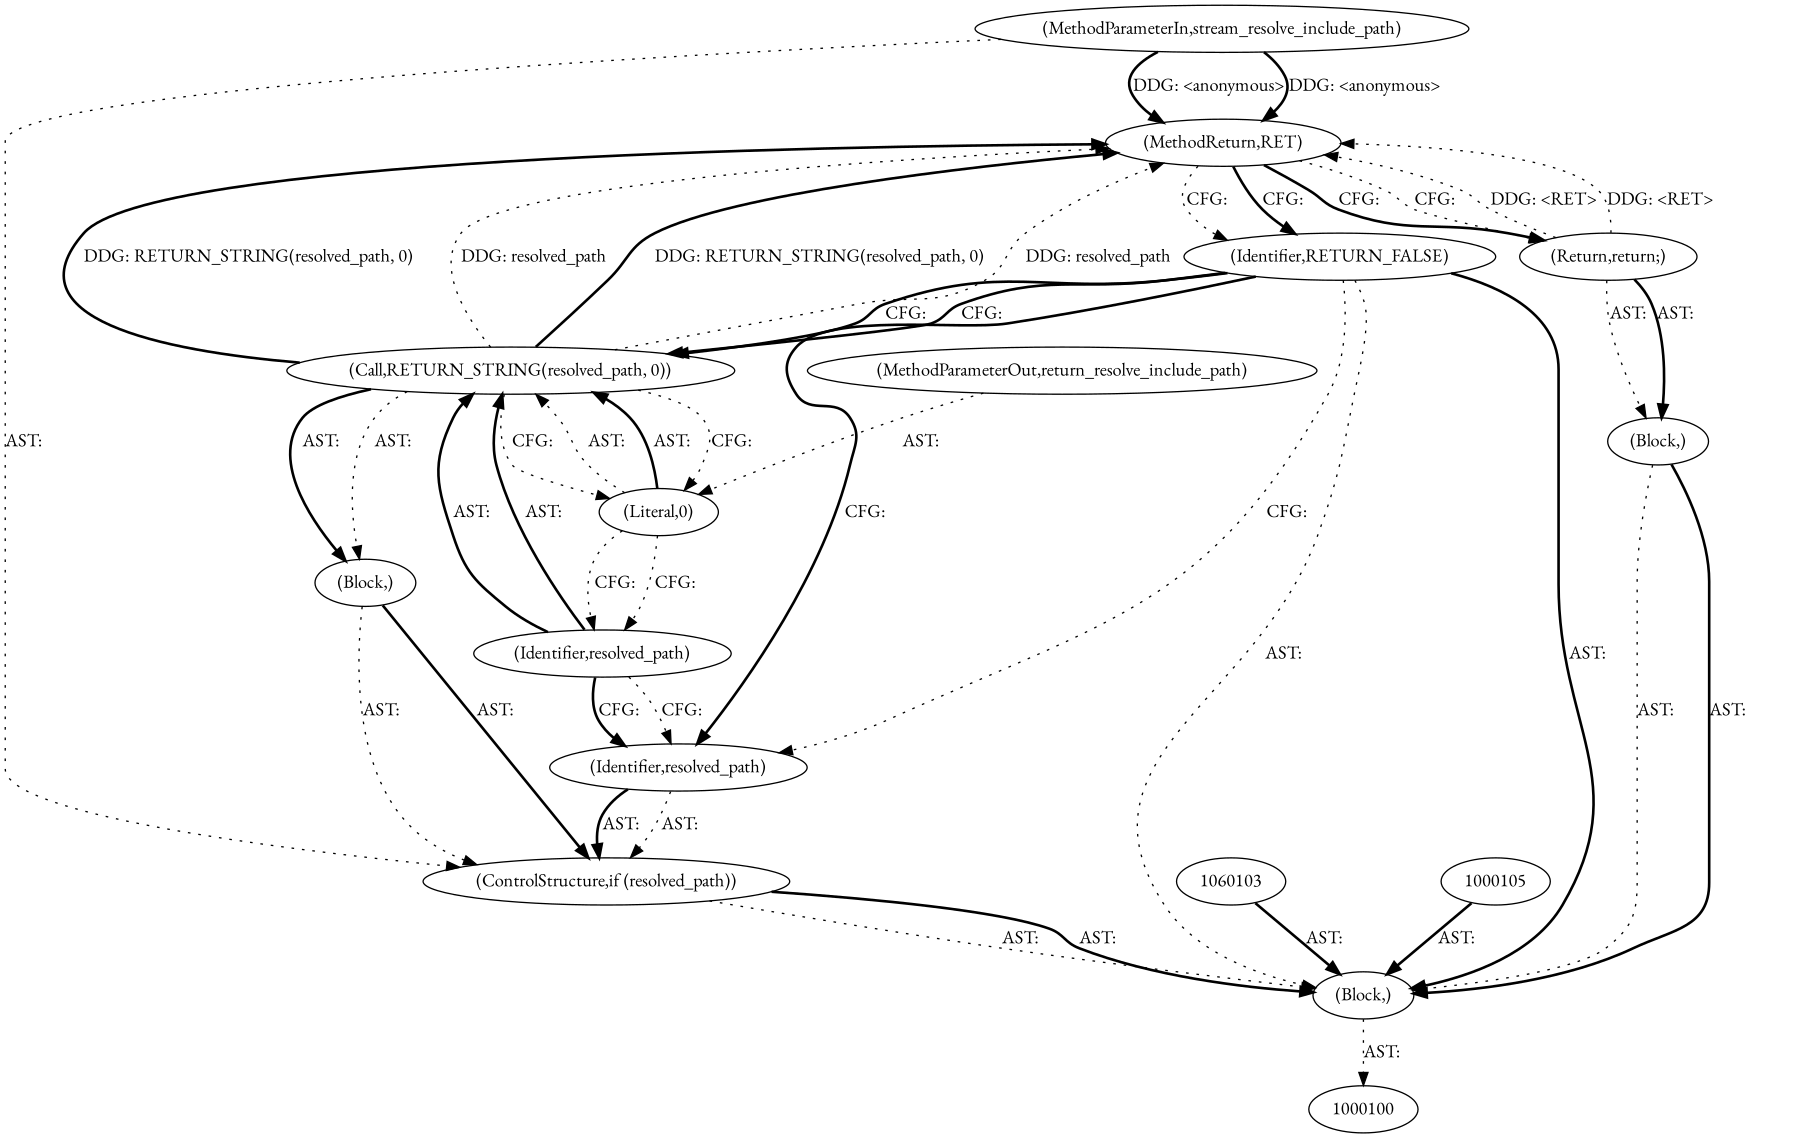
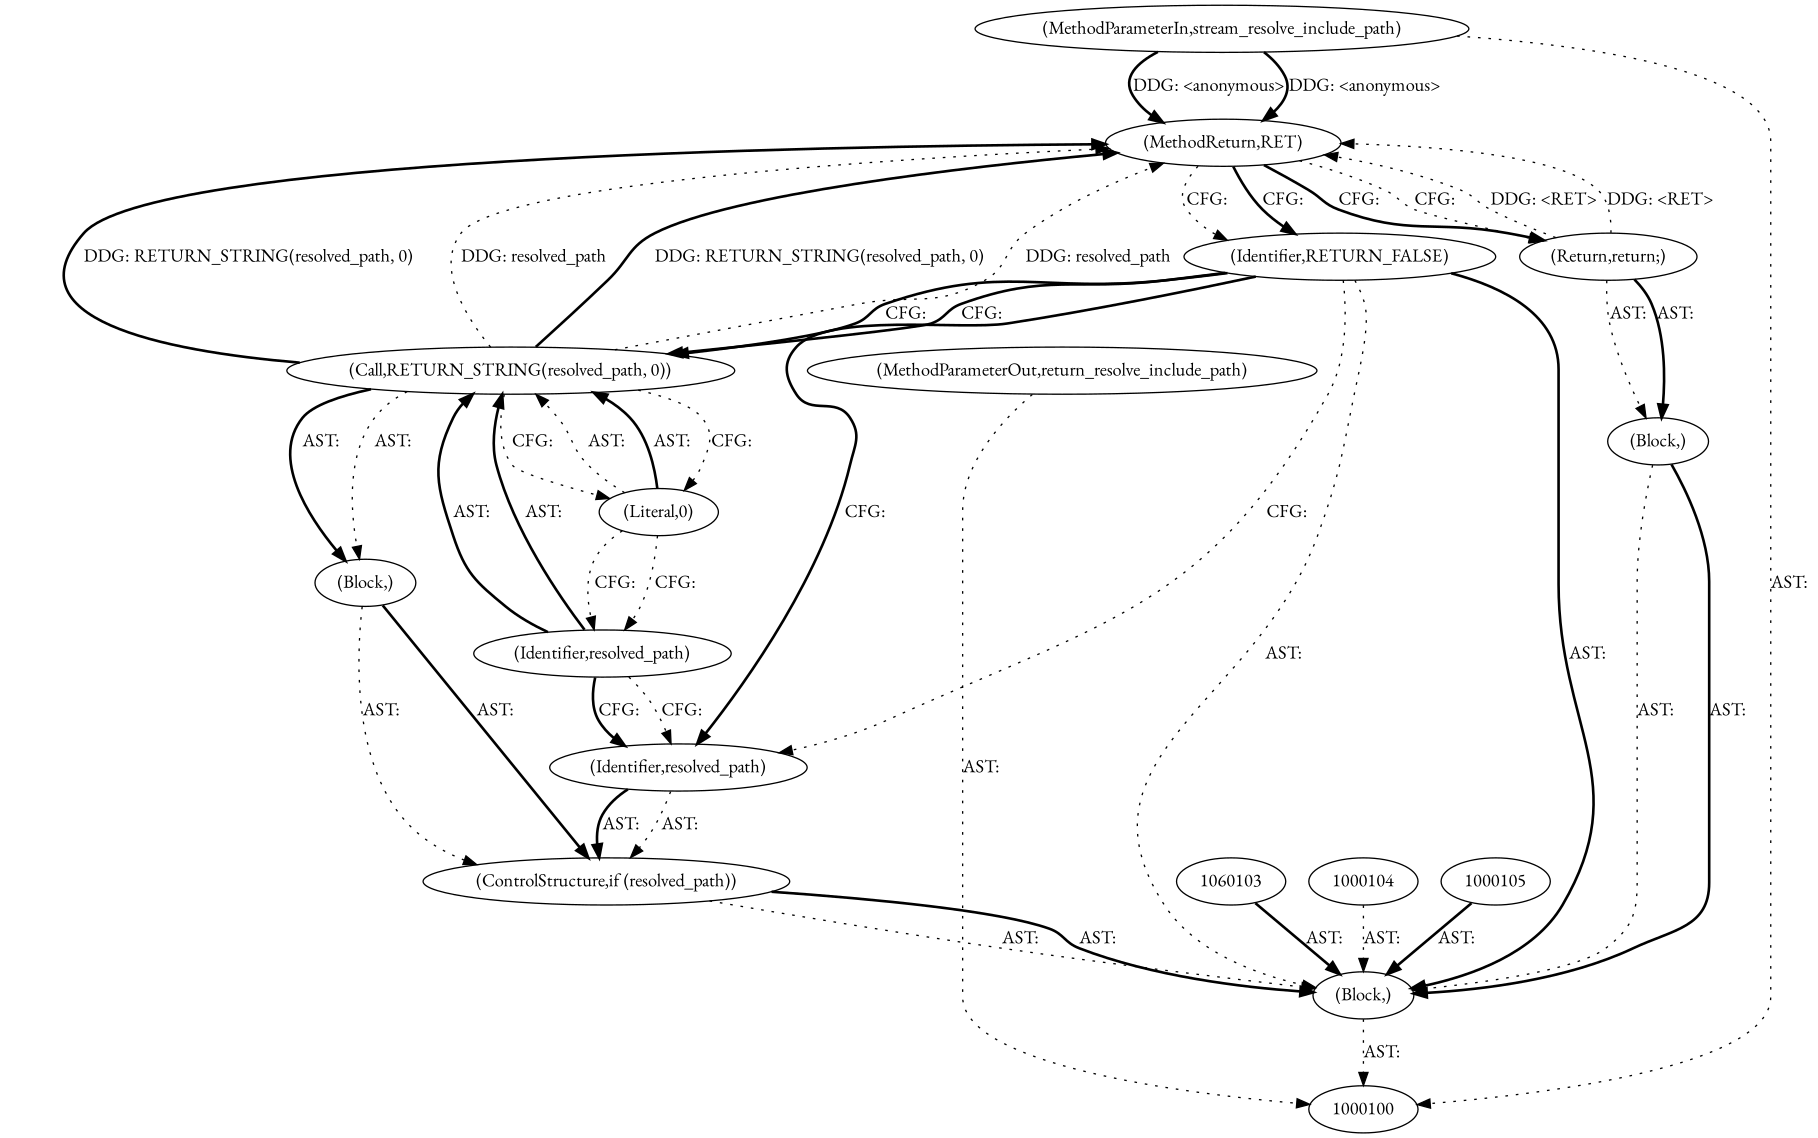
edge "(MethodParameterIn,stream_resolve_include_path)" -> "(ControlStructure,if (resolved_path))": now "(MethodParameterIn,stream_resolve_include_path)" -> "1000100"
edge "(MethodParameterOut,return_resolve_include_path)" -> "(Literal,0)": now "(MethodParameterOut,return_resolve_include_path)" -> "1000100"
node "1000104": added
